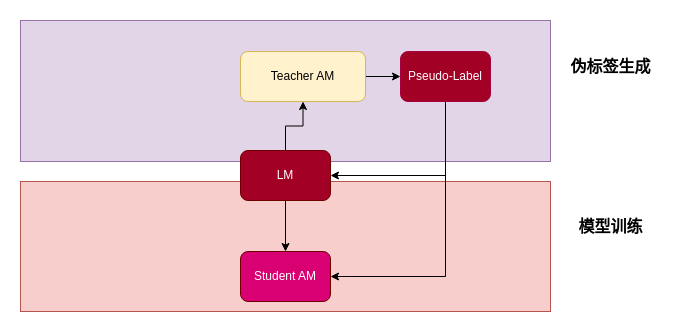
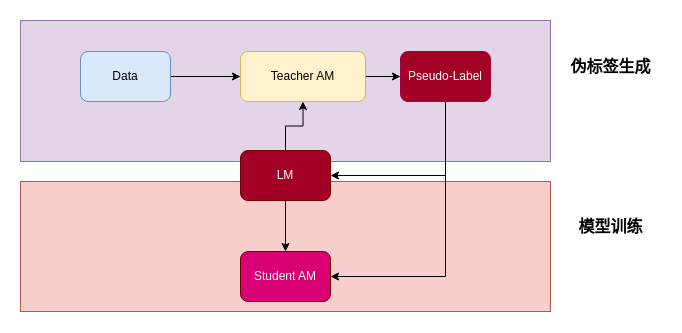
node "Data": added
edge "Data" -> "Teacher AM": added
